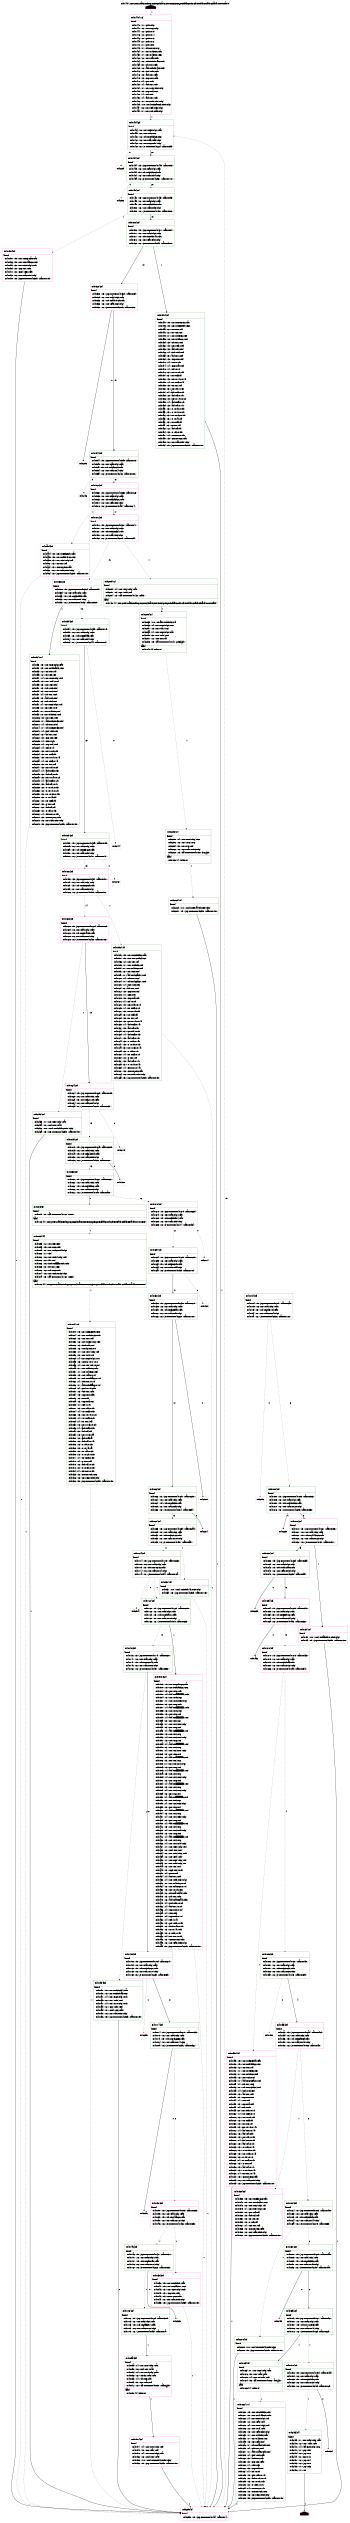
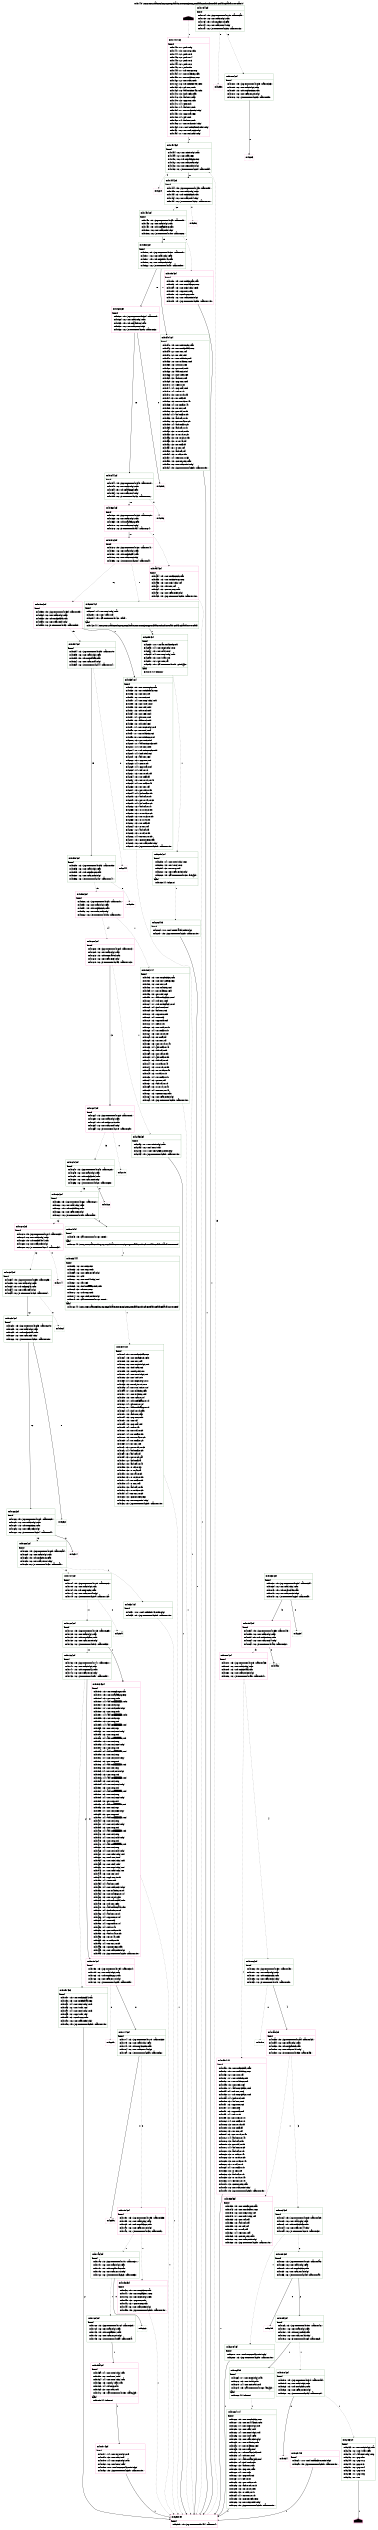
node "0x40181c [28]": removed
